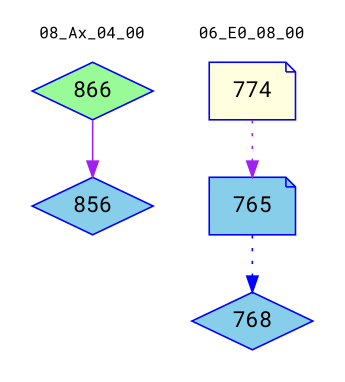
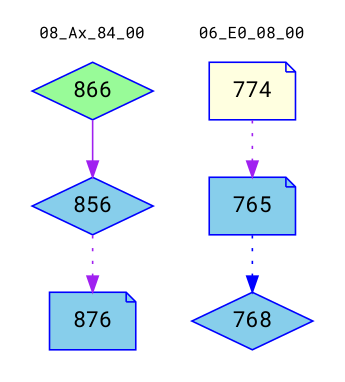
cluster "08_Ax_04_00": label "08_Ax_04_00" -> "08_Ax_84_00"
node "876": added
